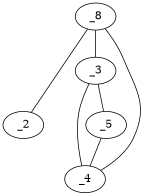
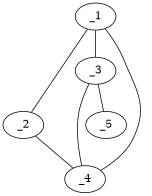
node "_8": label "_8" -> "_1"
edge "_5" -- "_4": now "_2" -- "_4"
